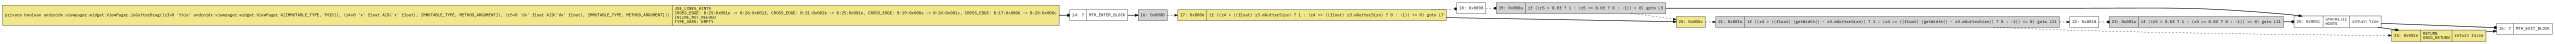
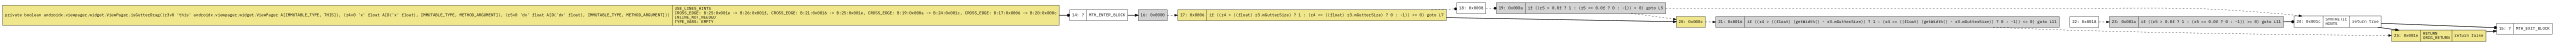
edge "19: 0x000a" -> "24: 0x001c": style bold -> dashed
edge "21: 0x0016" -> "22: 0x0018": removed
edge "22: 0x0018" -> "23: 0x001a": arrowhead dot -> normal
